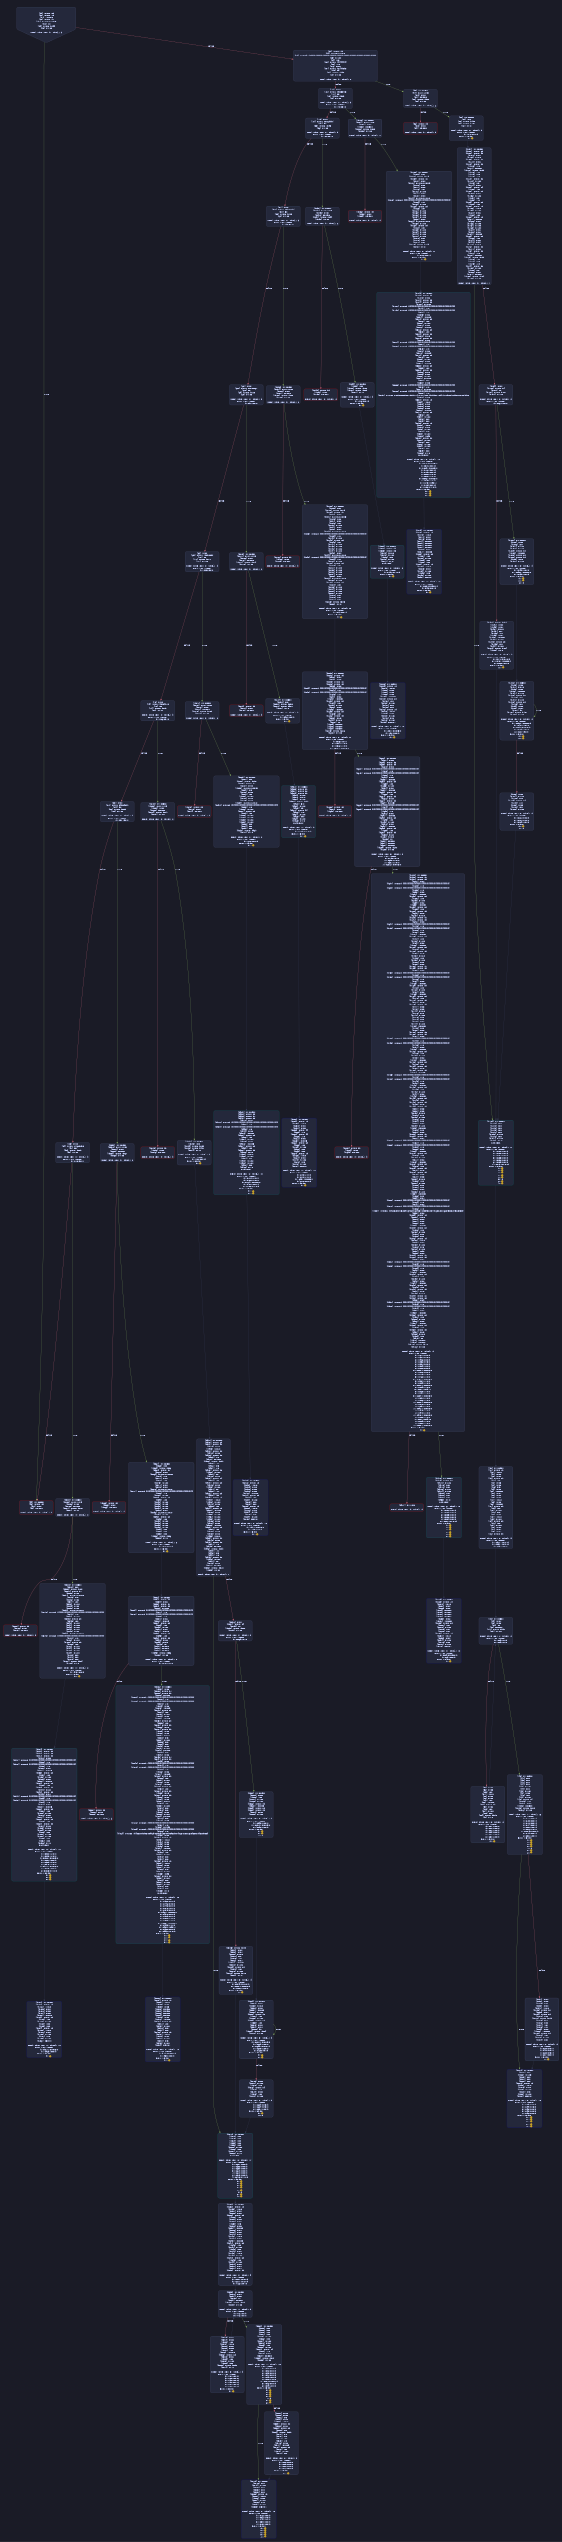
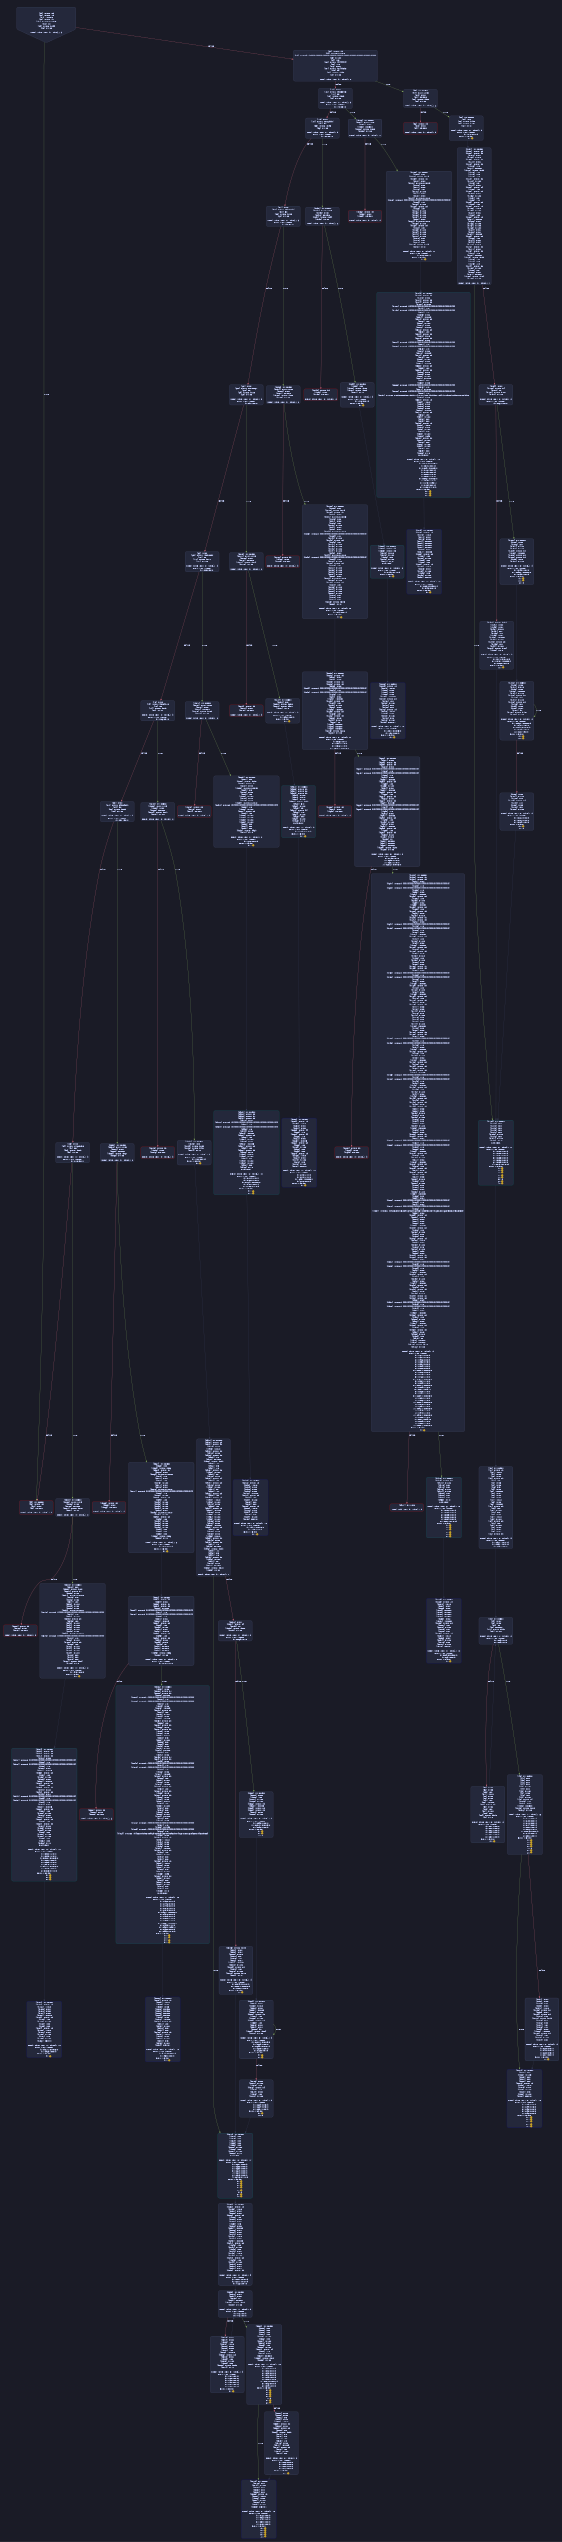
node "[0947] INVALID Stack size req: 0, sizeΔ: 0": label "[0947] INVALID Stack size req: 0, sizeΔ: 0" -> "[0947] INVALID Stack add req: 0, sizeΔ: 0"
